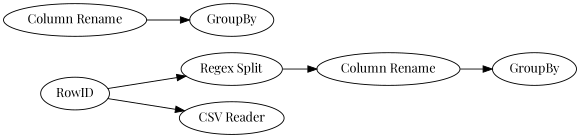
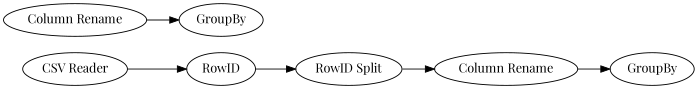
node "Regex Split": label "Regex Split" -> "RowID Split"
edge "RowID" -> "CSV Reader": reversed
